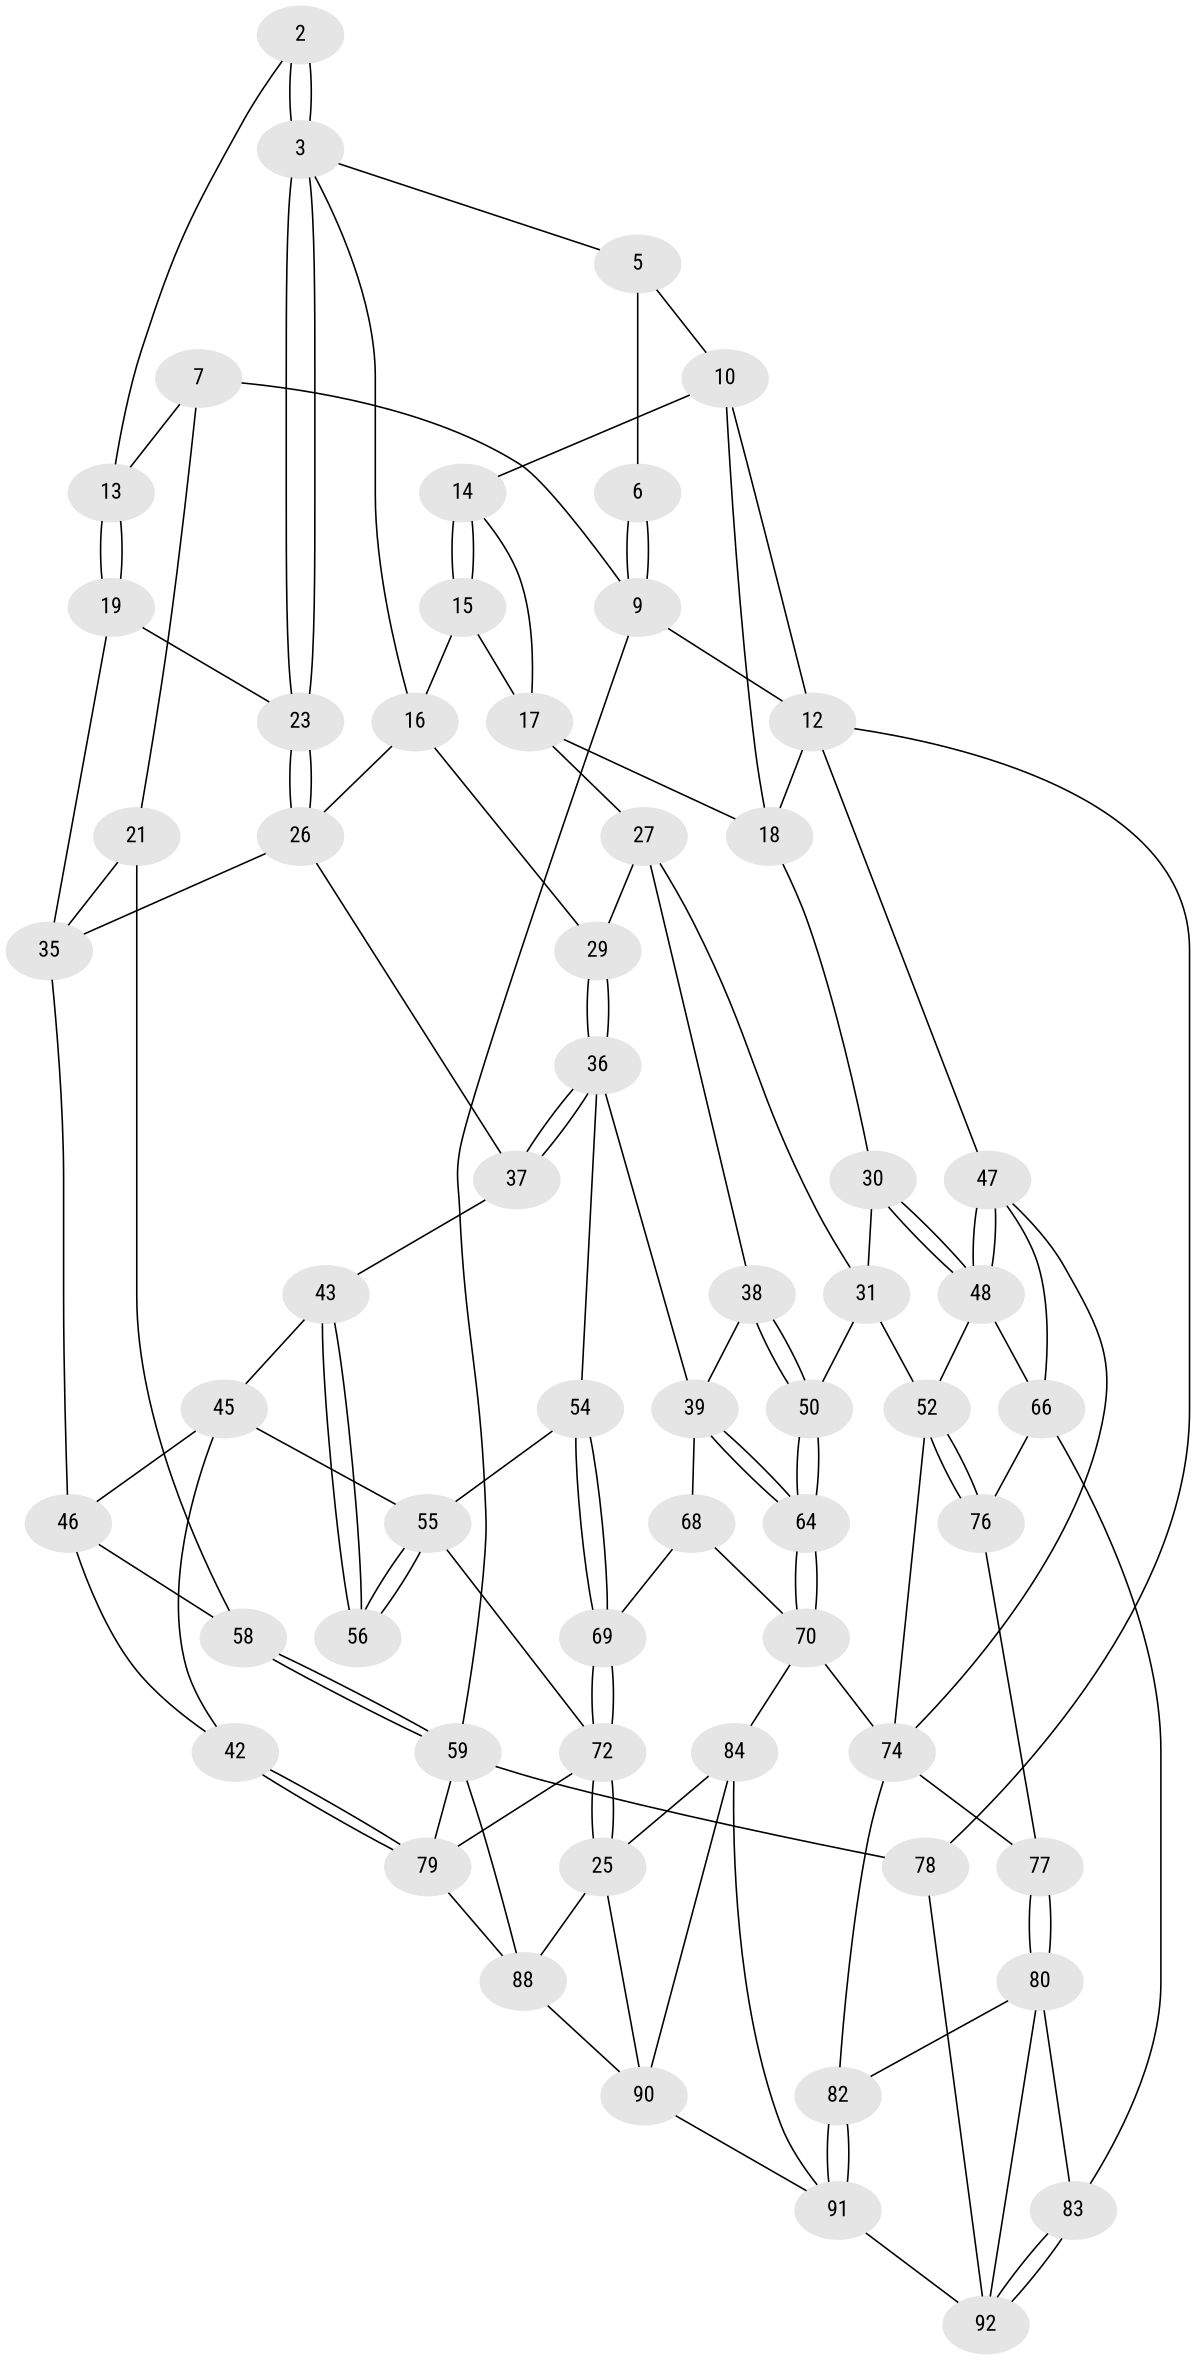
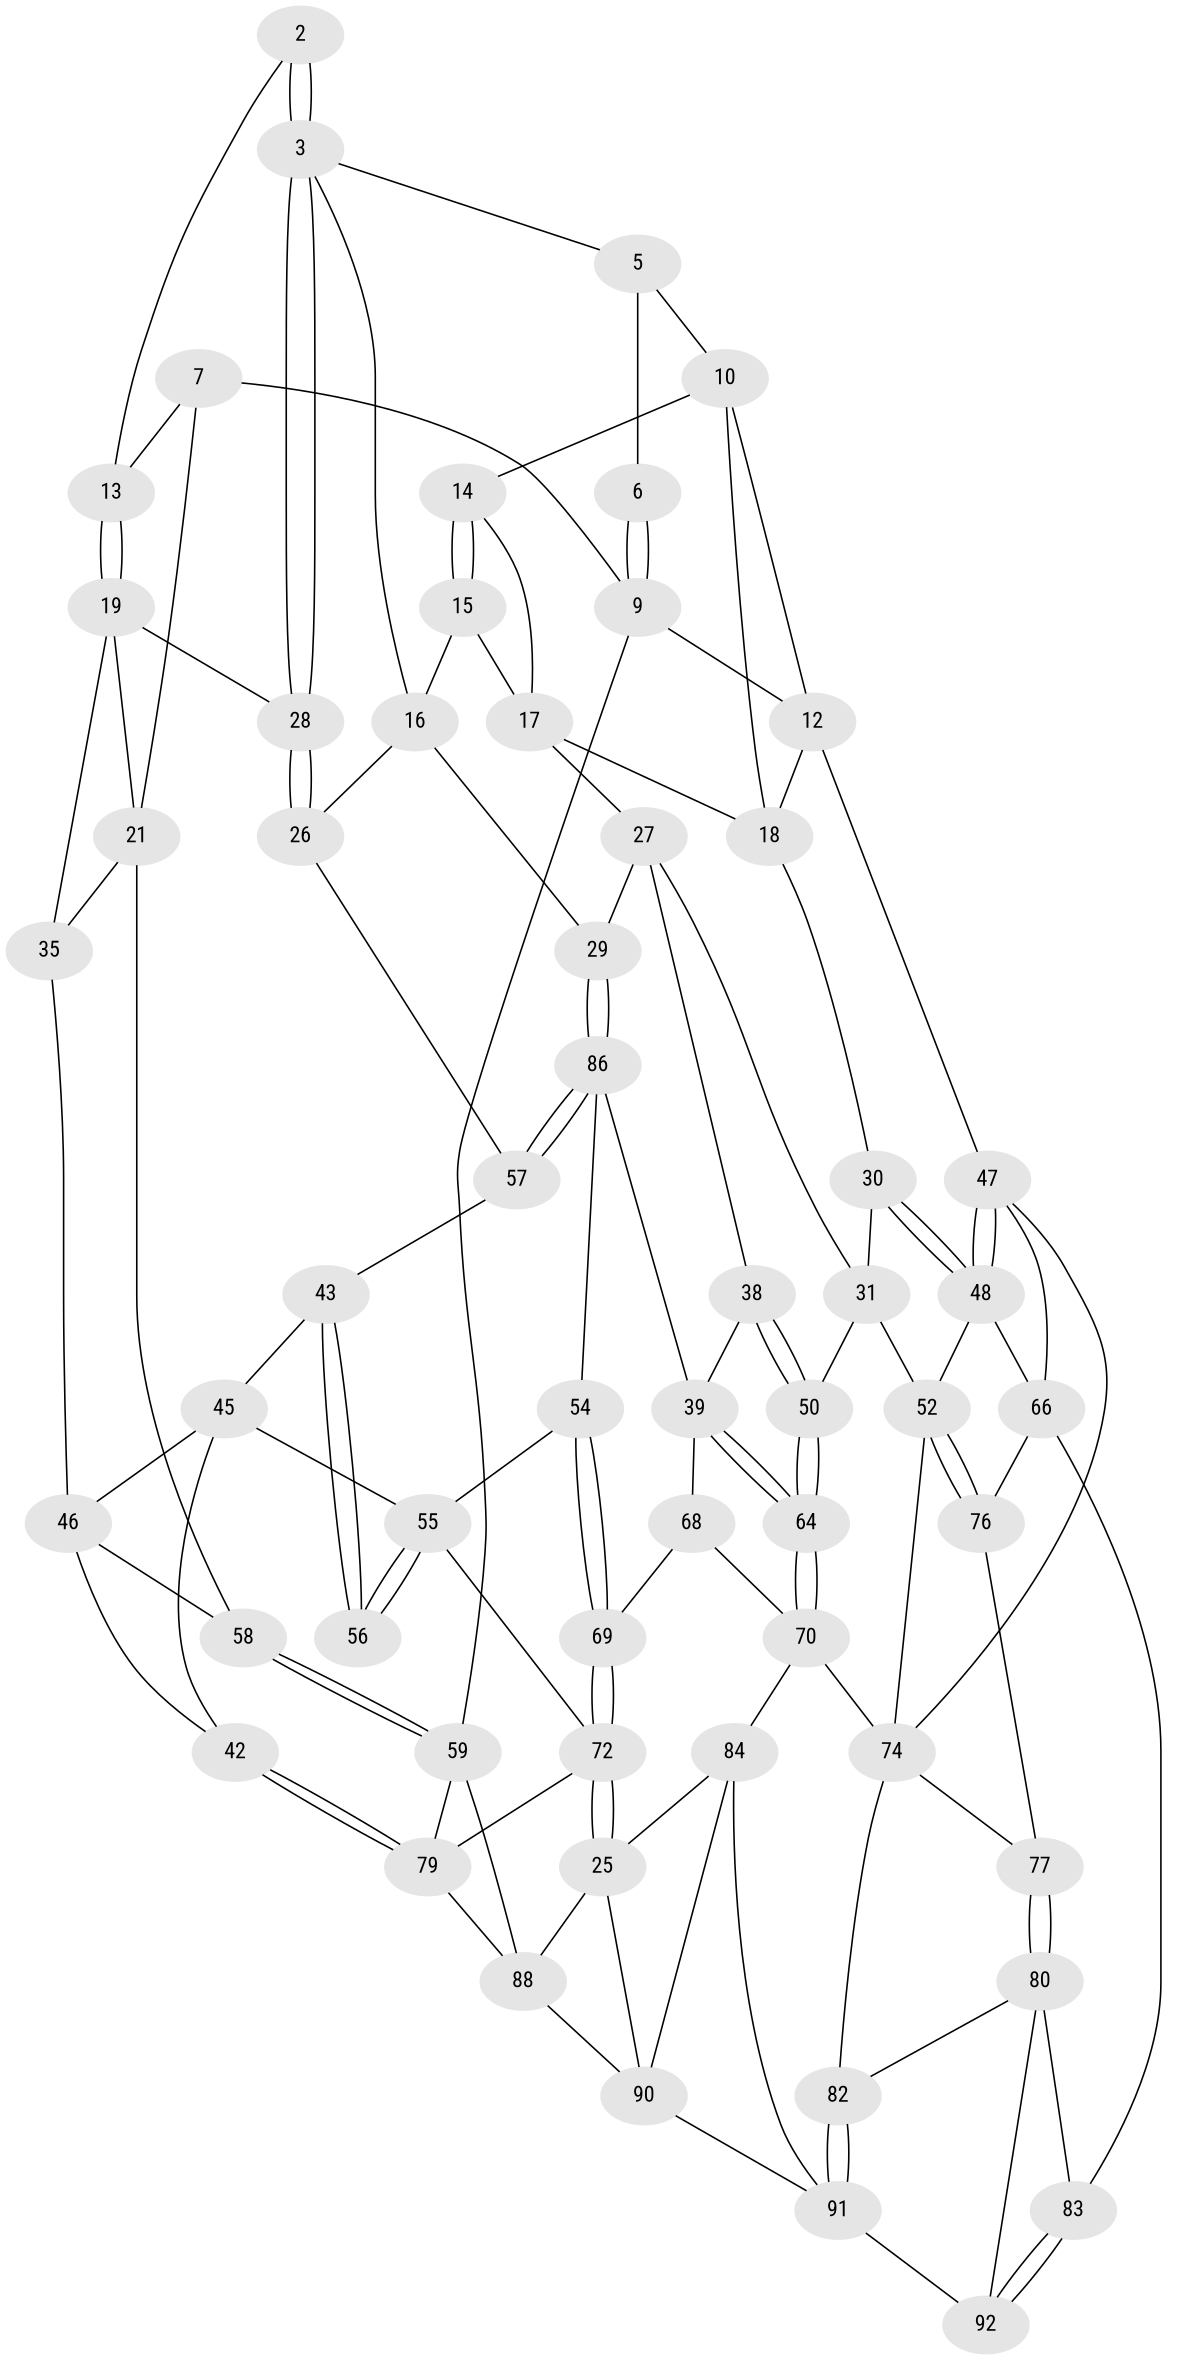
edge "19" -- "21": added
node "23": label "23" -> "28"
edge "26" -- "35": removed
node "36": label "36" -> "86"
node "37": label "37" -> "57"
node "78": removed
